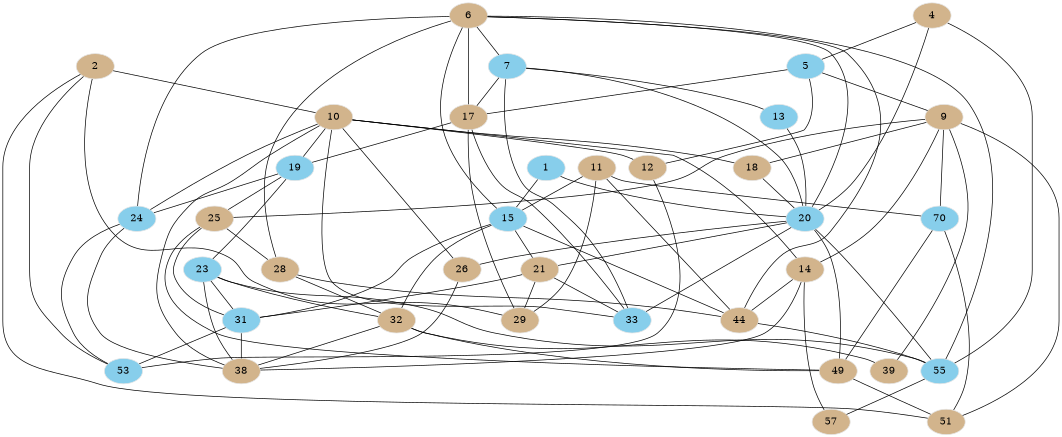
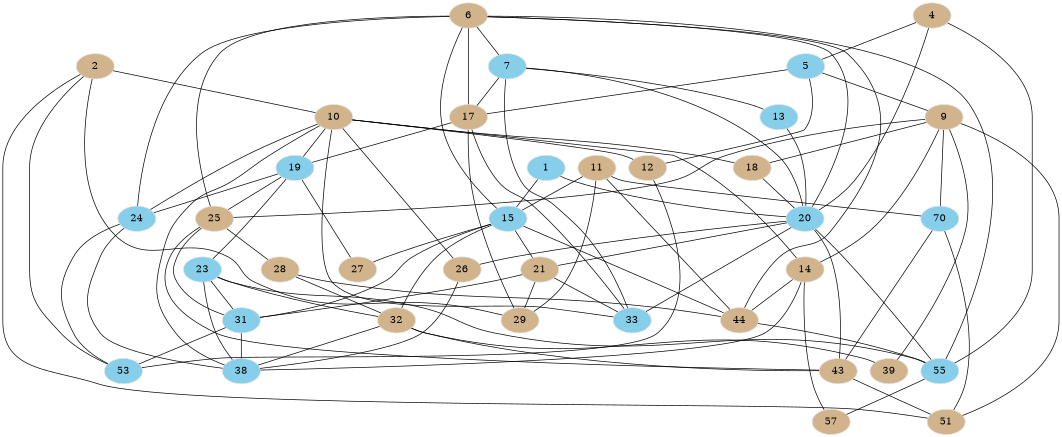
edge "6" -- "28": now "6" -- "25"
node "27": added
node "38": fillcolor tan -> skyblue
node "49": label "49" -> "43"
